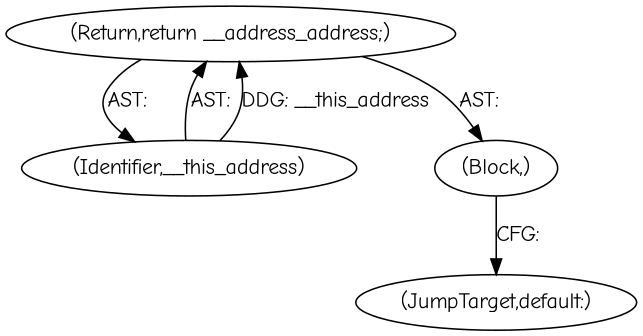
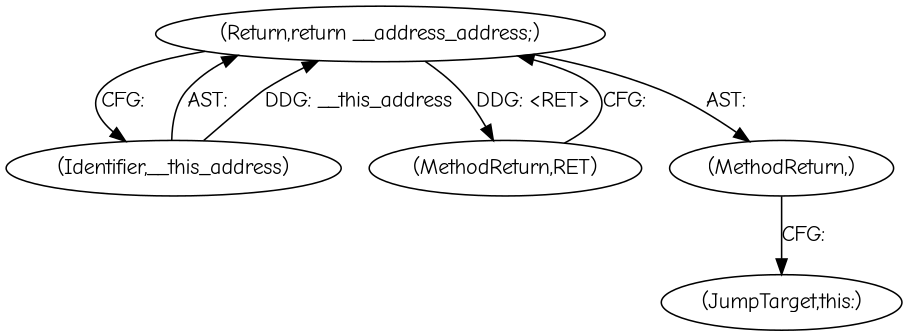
edge "(Return,return __address_address;)" -> "(Identifier,__this_address)": label "AST: " -> "CFG: "
node "(Block,)": label "(Block,)" -> "(MethodReturn,)"
node "(MethodReturn,RET)": added
node "(JumpTarget,default:)": label "(JumpTarget,default:)" -> "(JumpTarget,this:)"
